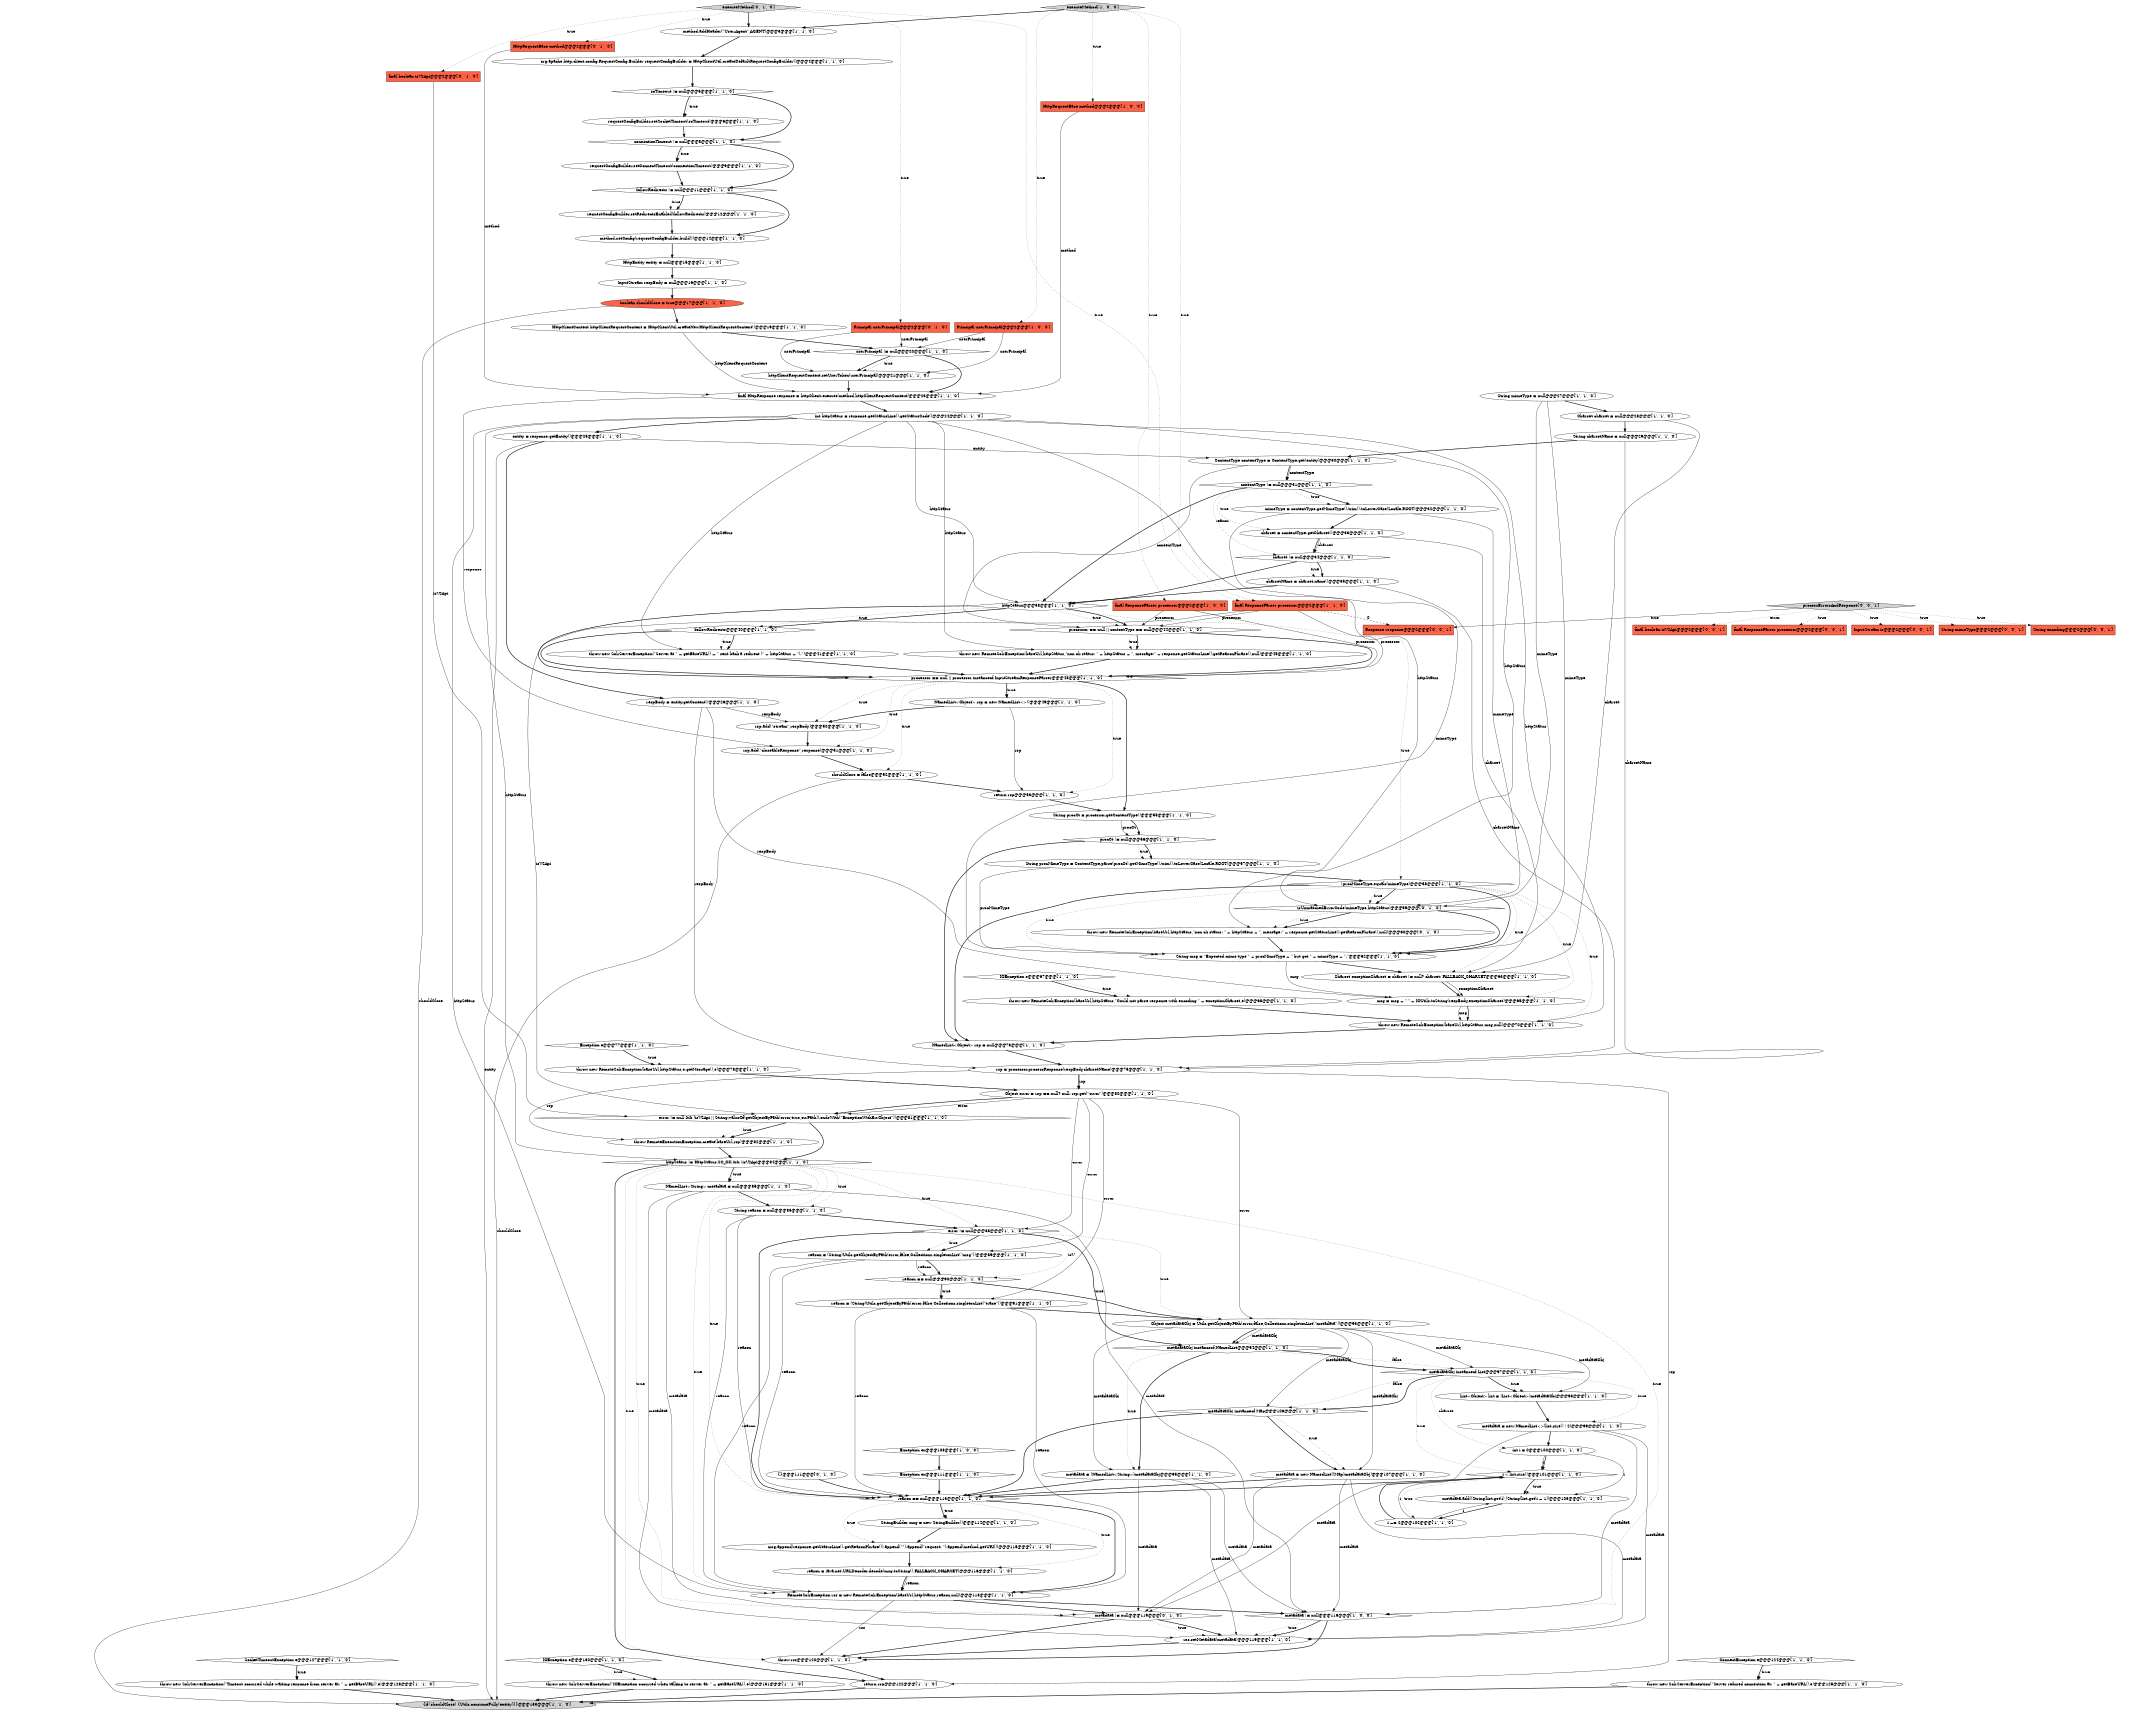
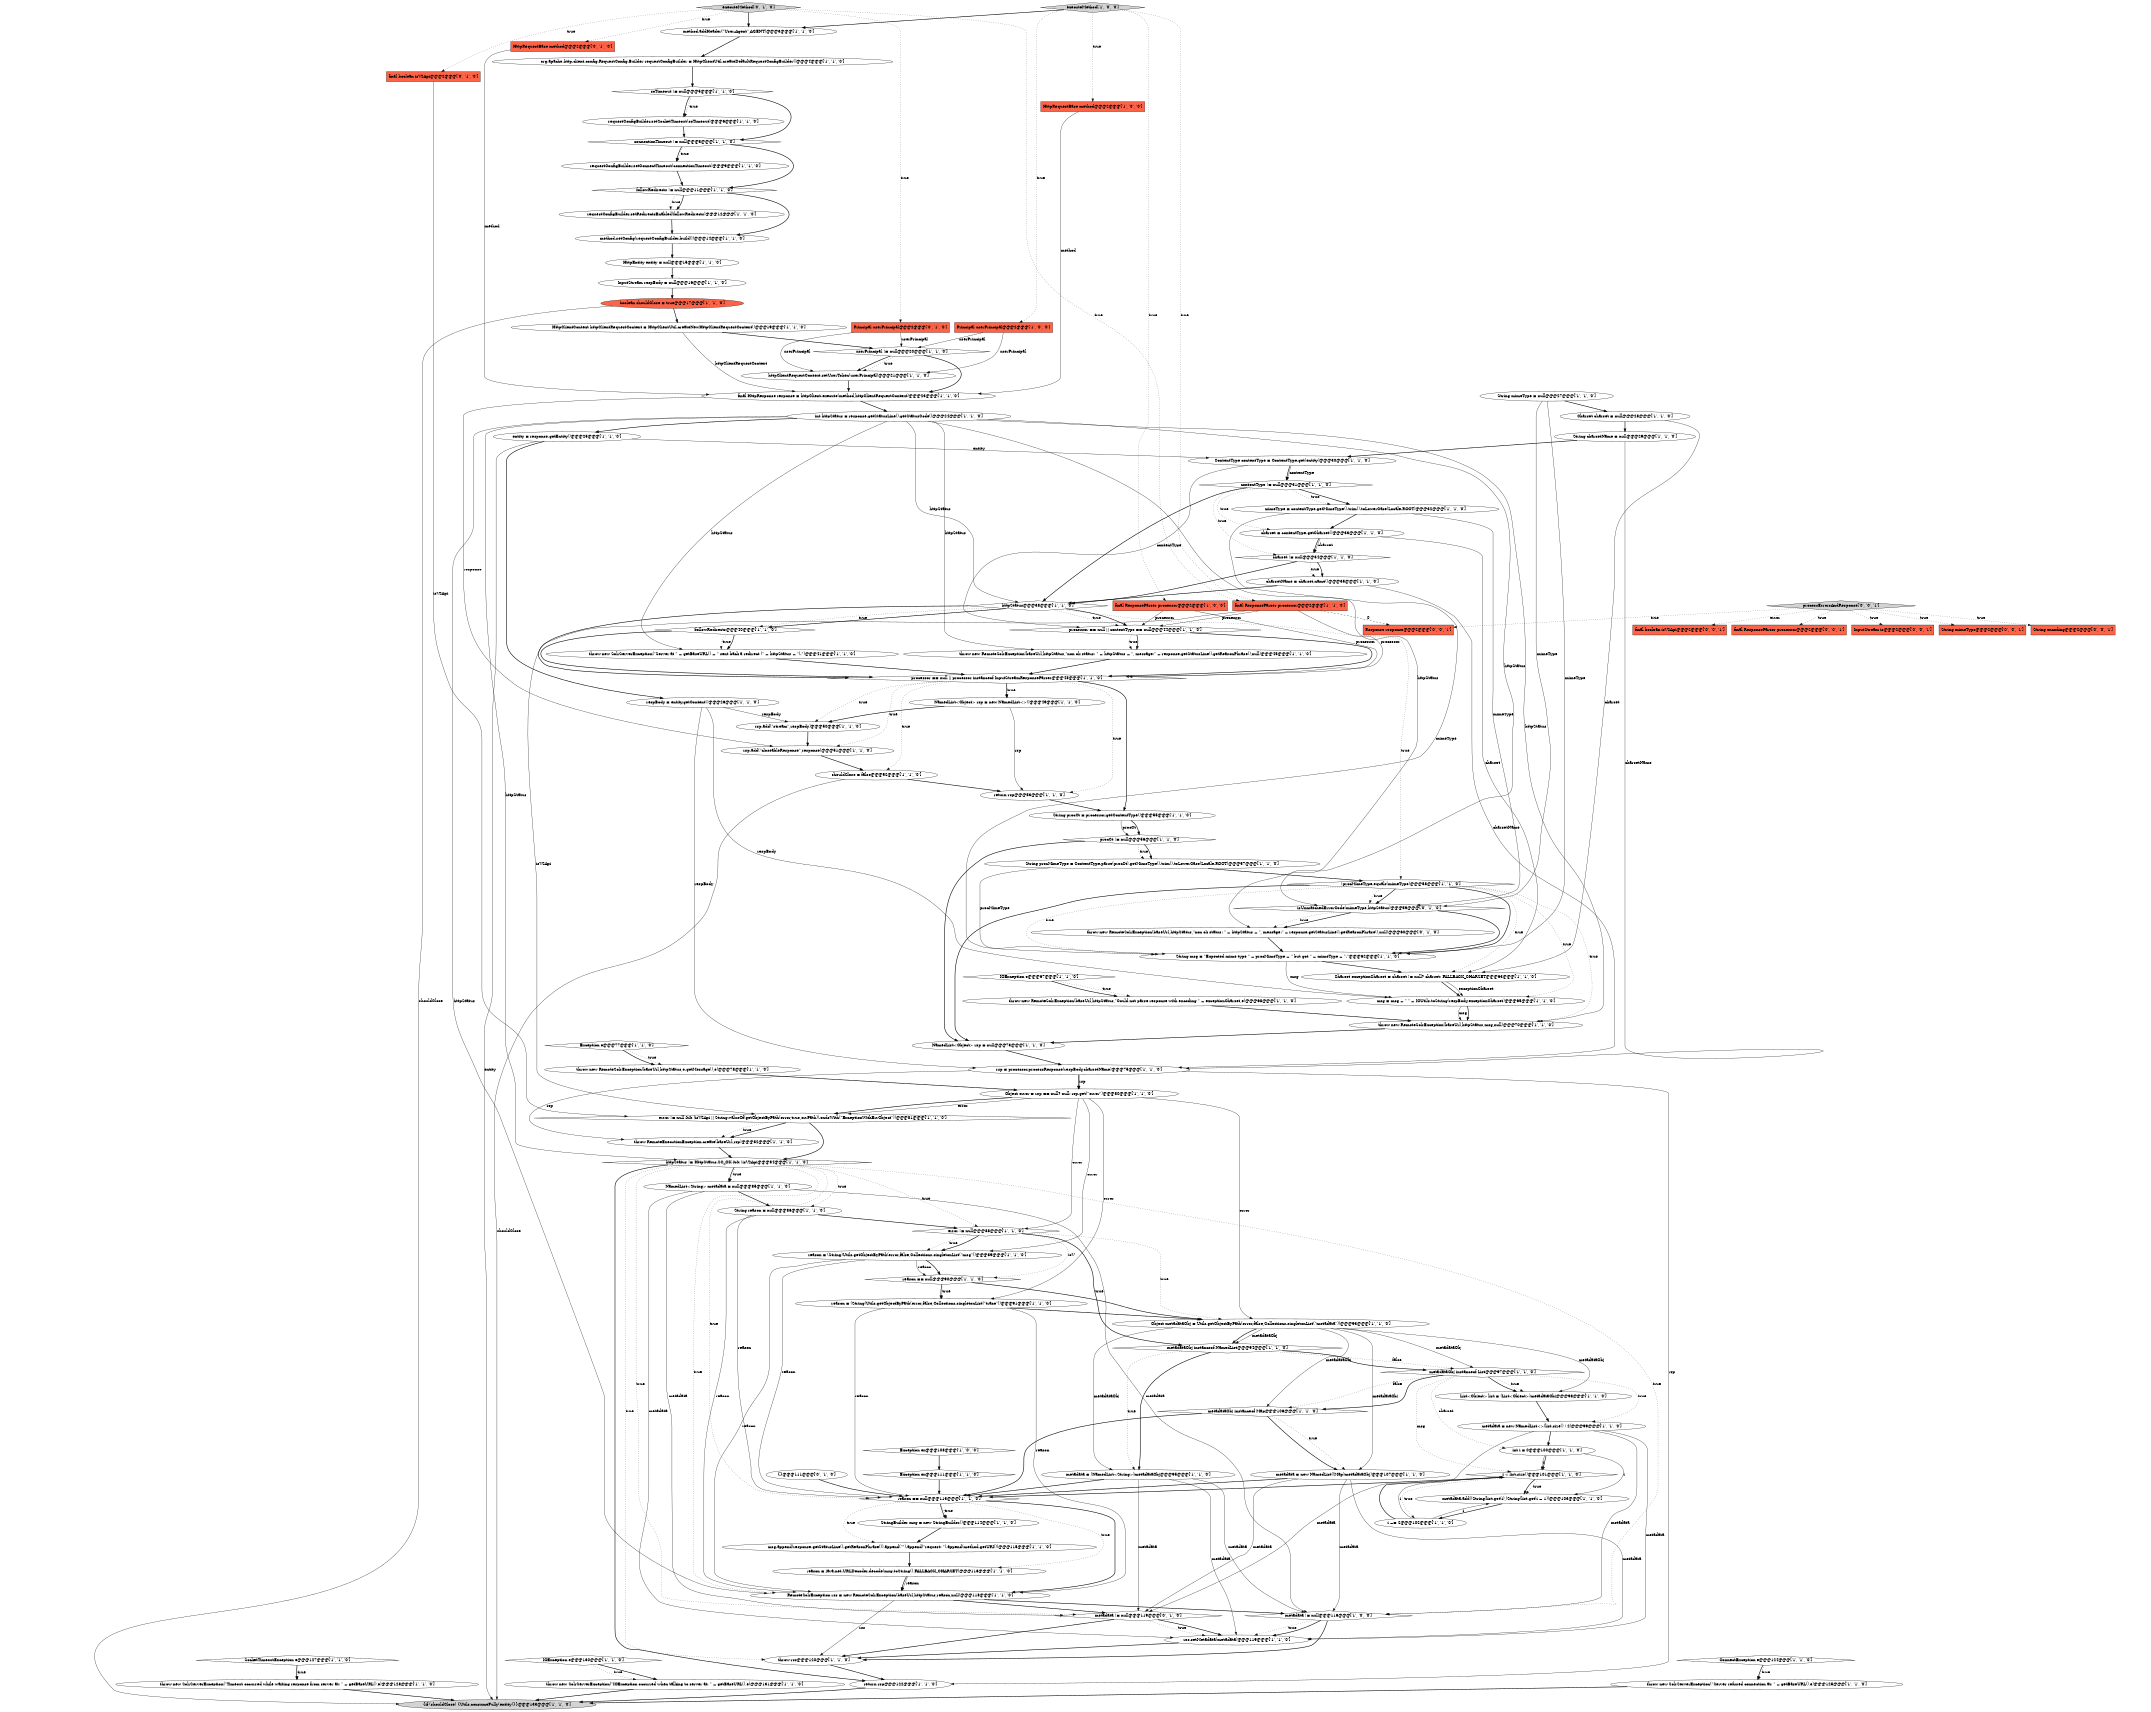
edge "contentType != null@@@31@@@['1', '1', '0']" -> "charset != null@@@34@@@['1', '1', '0']": label "reason" -> "true"
edge "processErrorsAndResponse['0', '0', '1']" -> "Response response@@@2@@@['0', '0', '1']": style solid -> dotted
edge "error != null@@@88@@@['1', '1', '0']" -> "reason == null@@@113@@@['1', '1', '0']": removed
edge "metadataObj instanceof List@@@97@@@['1', '1', '0']" -> "i < list.size()@@@101@@@['1', '1', '0']": label "true" -> "msg"
